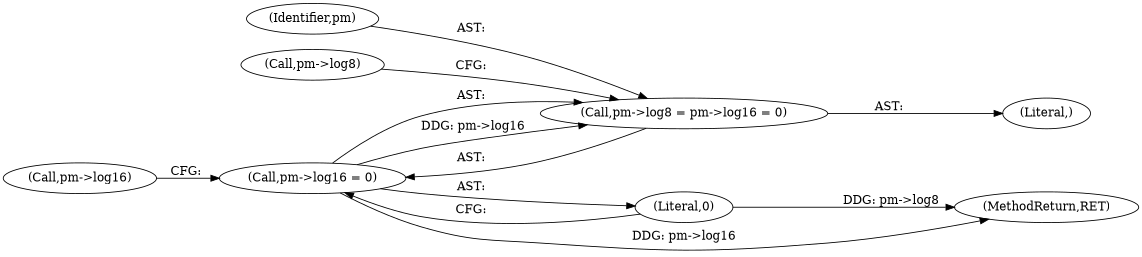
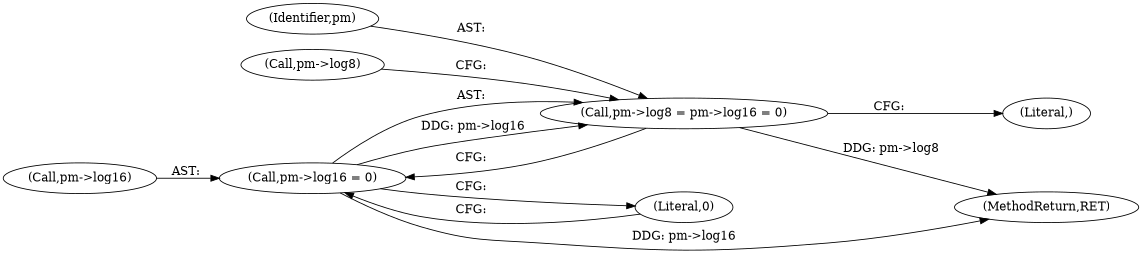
edge "(Call,pm->log8 = pm->log16 = 0)" -> "(Literal,)": label "AST: " -> "CFG: "
edge "(Call,pm->log8 = pm->log16 = 0)" -> "(Call,pm->log16 = 0)": label "AST: " -> "CFG: "
edge "(Call,pm->log16)" -> "(Call,pm->log16 = 0)": label "CFG: " -> "AST: "
edge "(Call,pm->log16 = 0)" -> "(Literal,0)": label "AST: " -> "CFG: "
edge "(Literal,0)" -> "(MethodReturn,RET)": now "(Call,pm->log8 = pm->log16 = 0)" -> "(MethodReturn,RET)"
